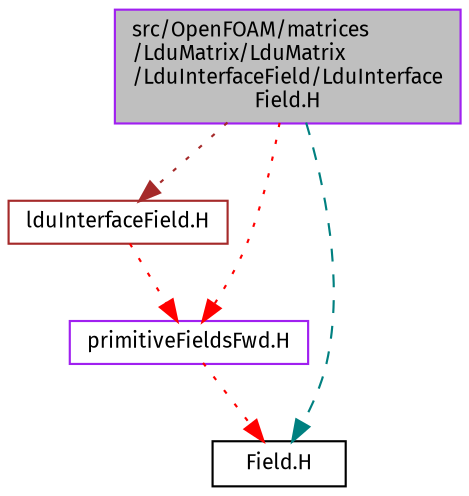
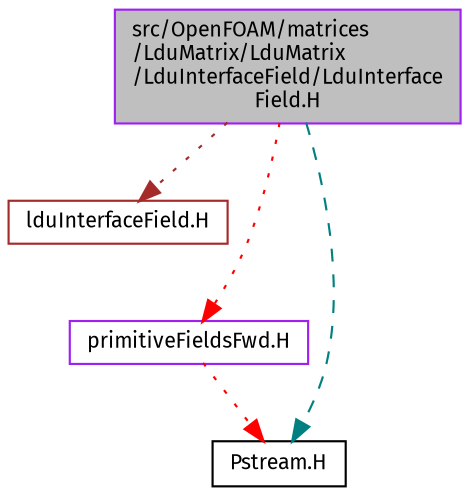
edge "lduInterfaceField.H" -> "primitiveFieldsFwd.H": removed
node "Field.H": label "Field.H" -> "Pstream.H"
